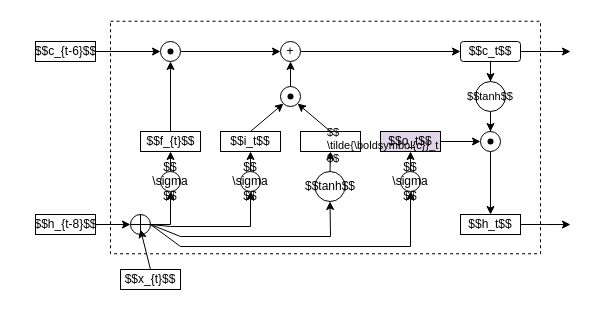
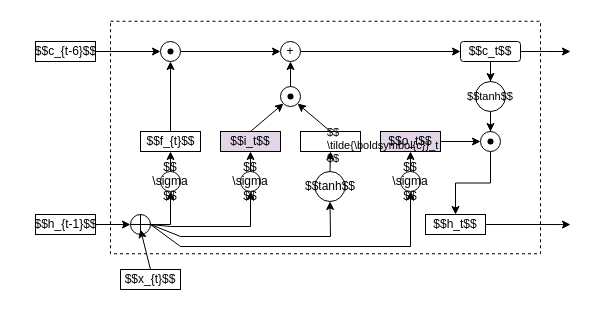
node "$$i_t$$": fillcolor #ffffff -> #e1d5e7
node "$$h_{t-8}$$": label "$$h_{t-8}$$" -> "$$h_{t-1}$$"
node "$$h_t$$": moved (491, 225) -> (456, 225)
